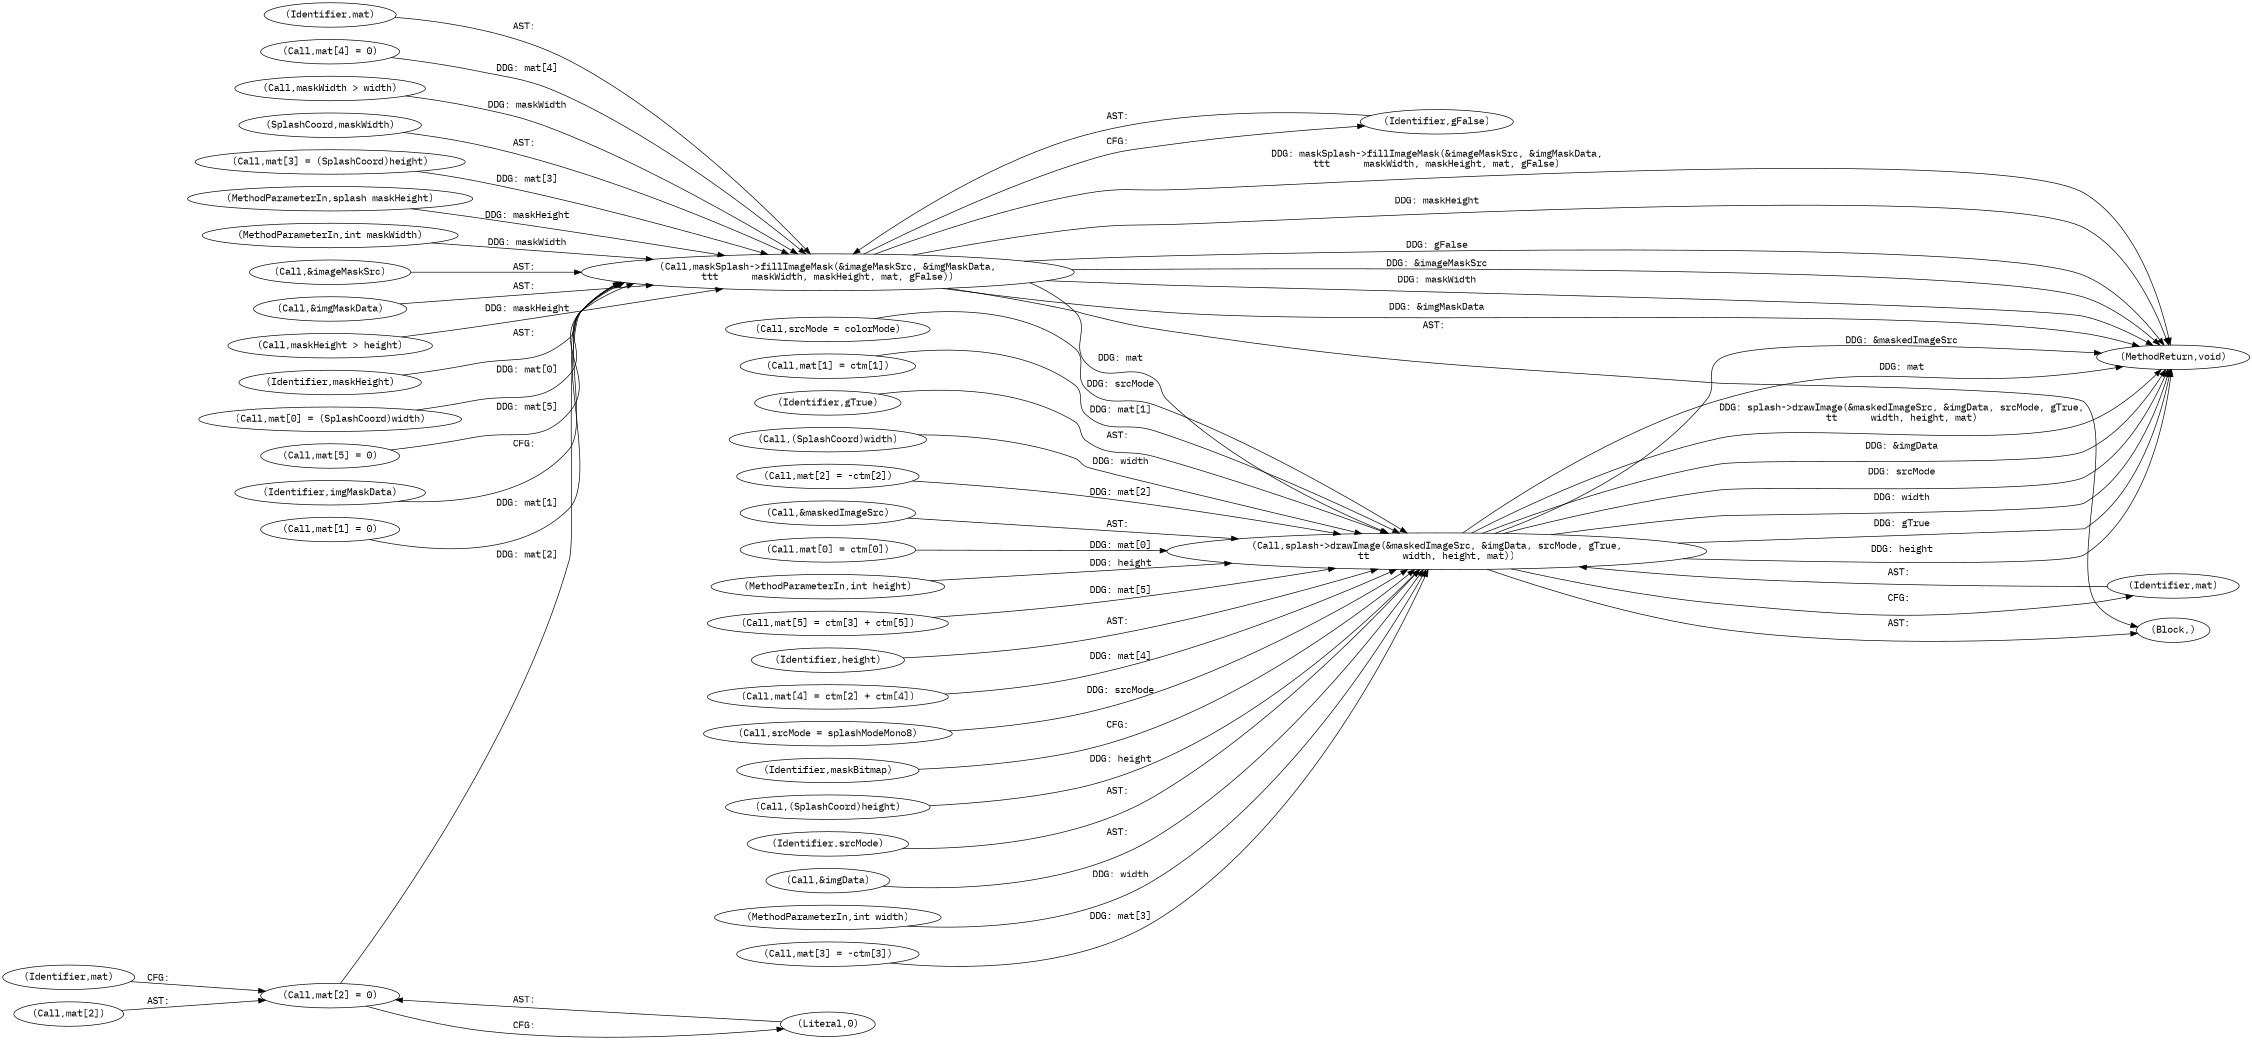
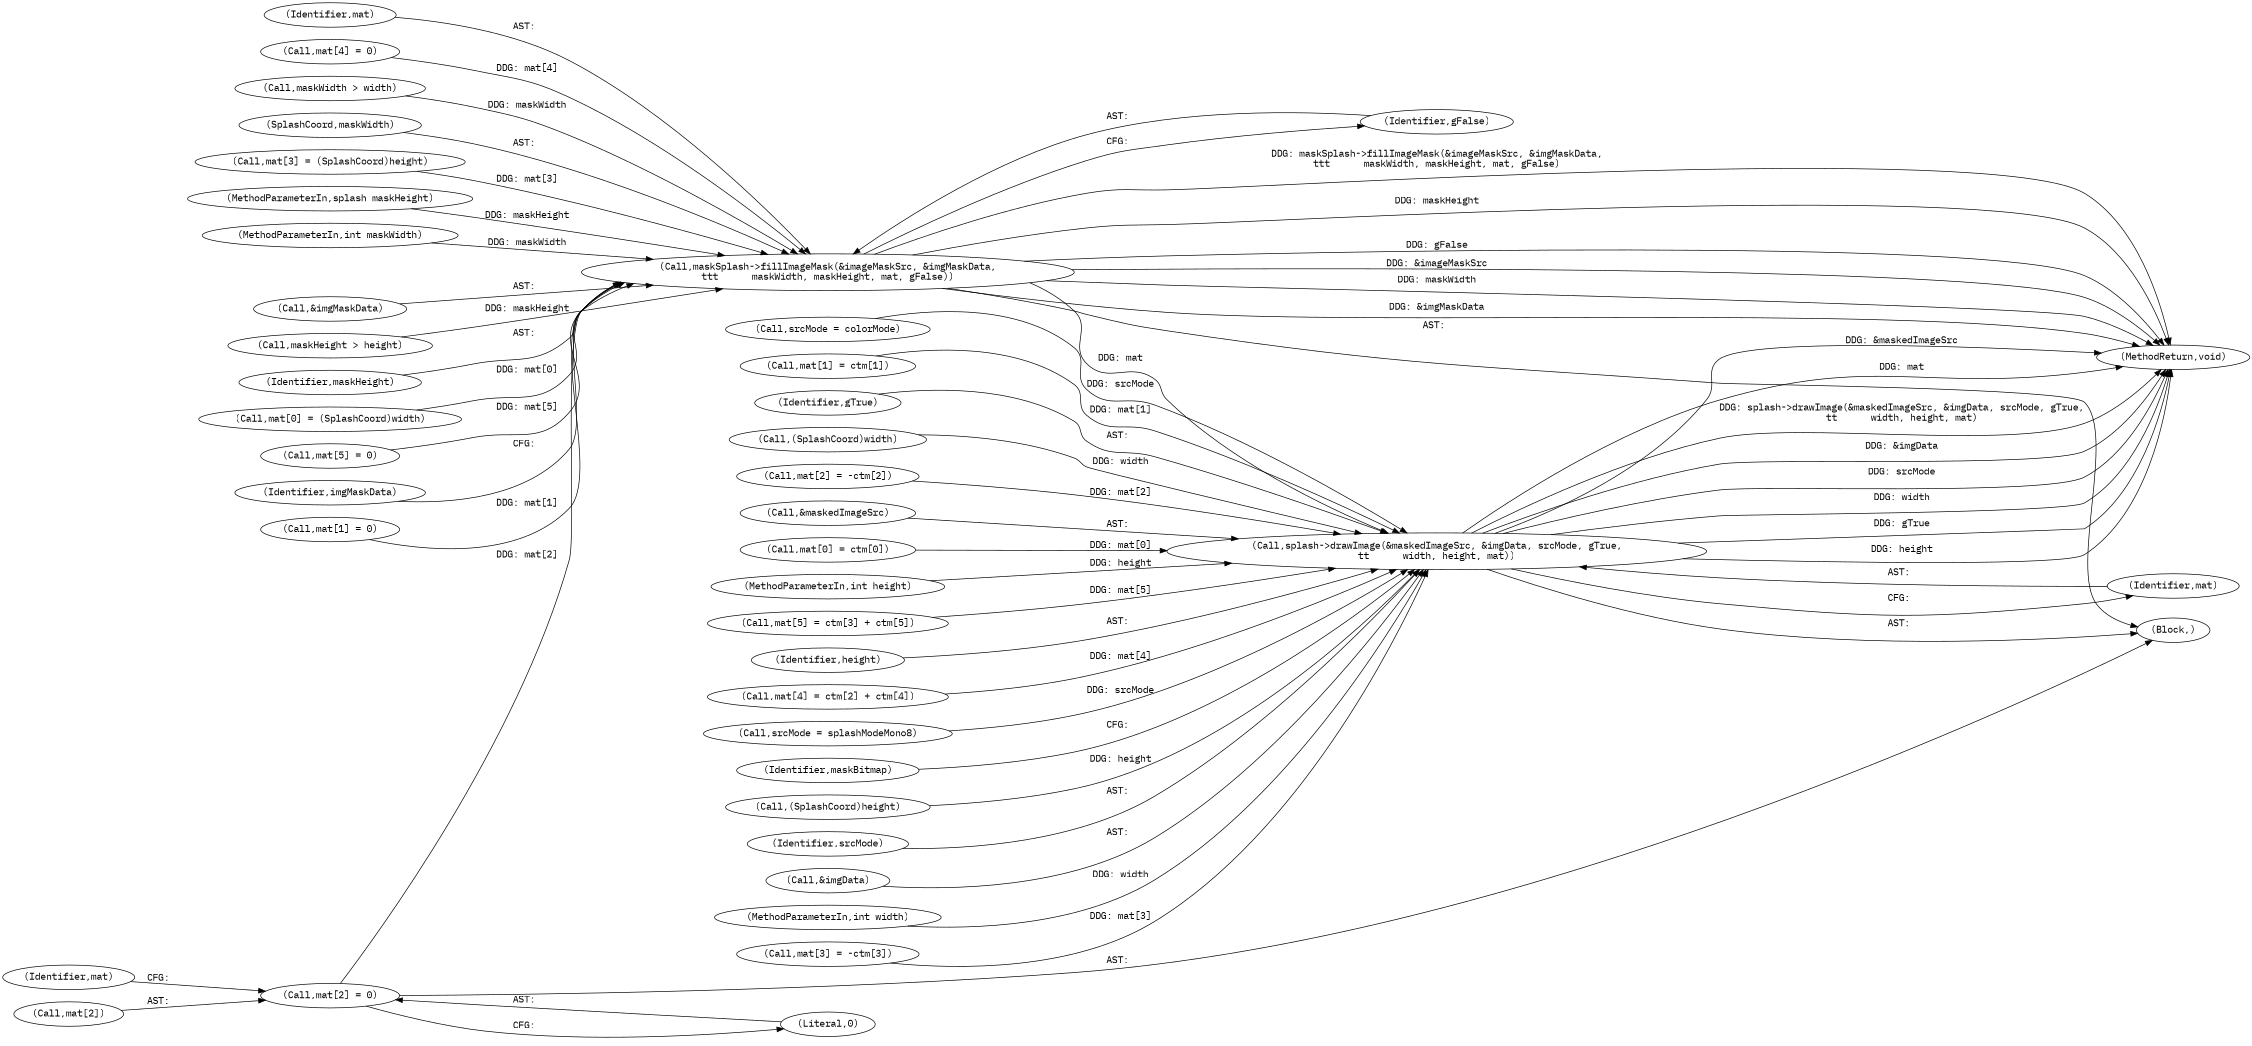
node "(Call,&imageMaskSrc)": removed
edge "(Call,mat[2] = 0)" -> "(Block,)": added, label "AST:"
